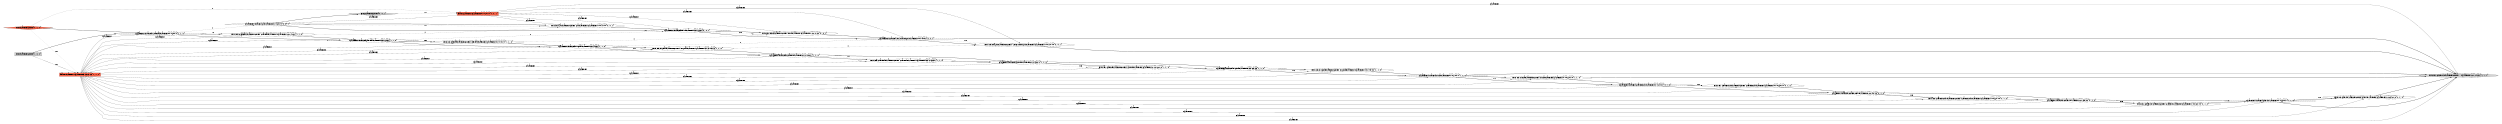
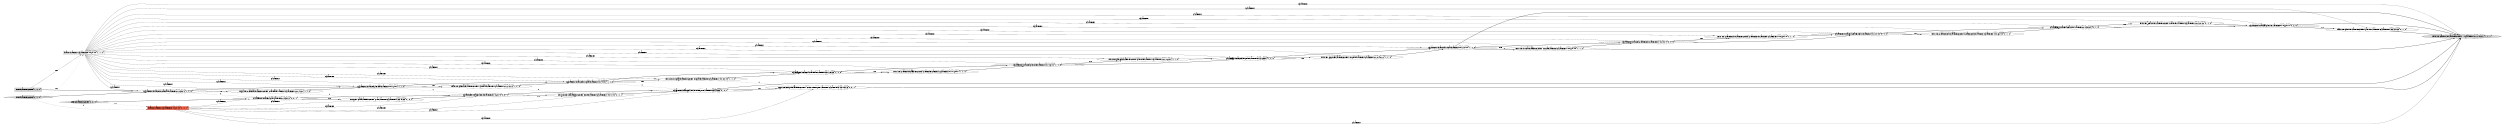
edge "sqlStatement instanceof GrantStatement@@@3@@@['0', '0', '1']" -> "getDCLStatementContext['0', '0', '1']": reversed
node "getDDLStatementContext['0', '1', '0']": fillcolor tomato -> lightgray
node "final DDLStatement sqlStatement@@@2@@@['1', '1', '0']": fillcolor tomato -> white
